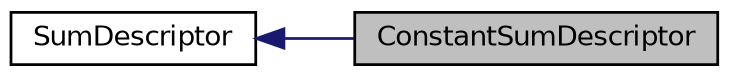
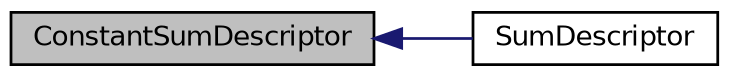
edge "ConstantSumDescriptor" -> "SumDescriptor": reversed
